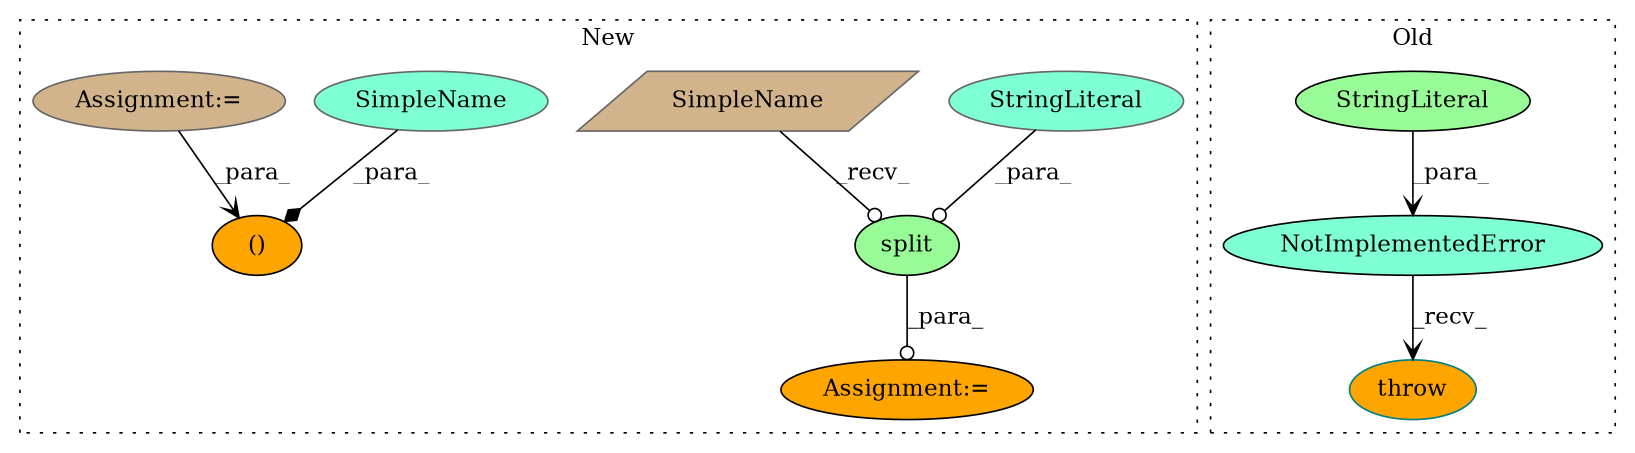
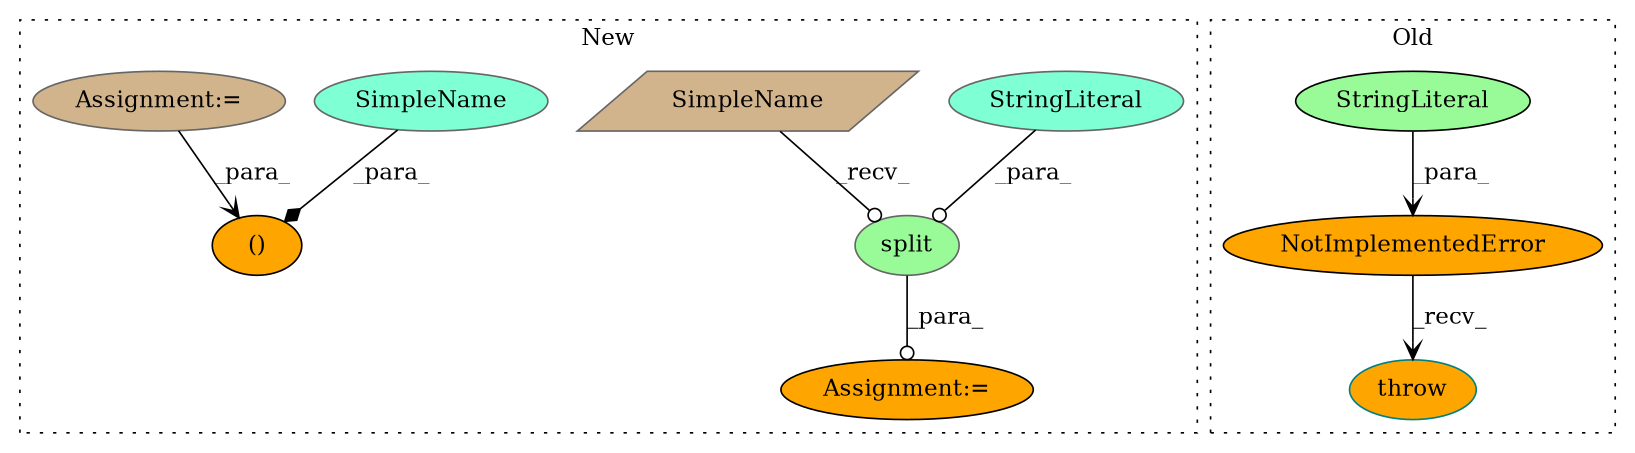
node "split": color black -> gray40
node "NotImplementedError": fillcolor aquamarine -> orange
